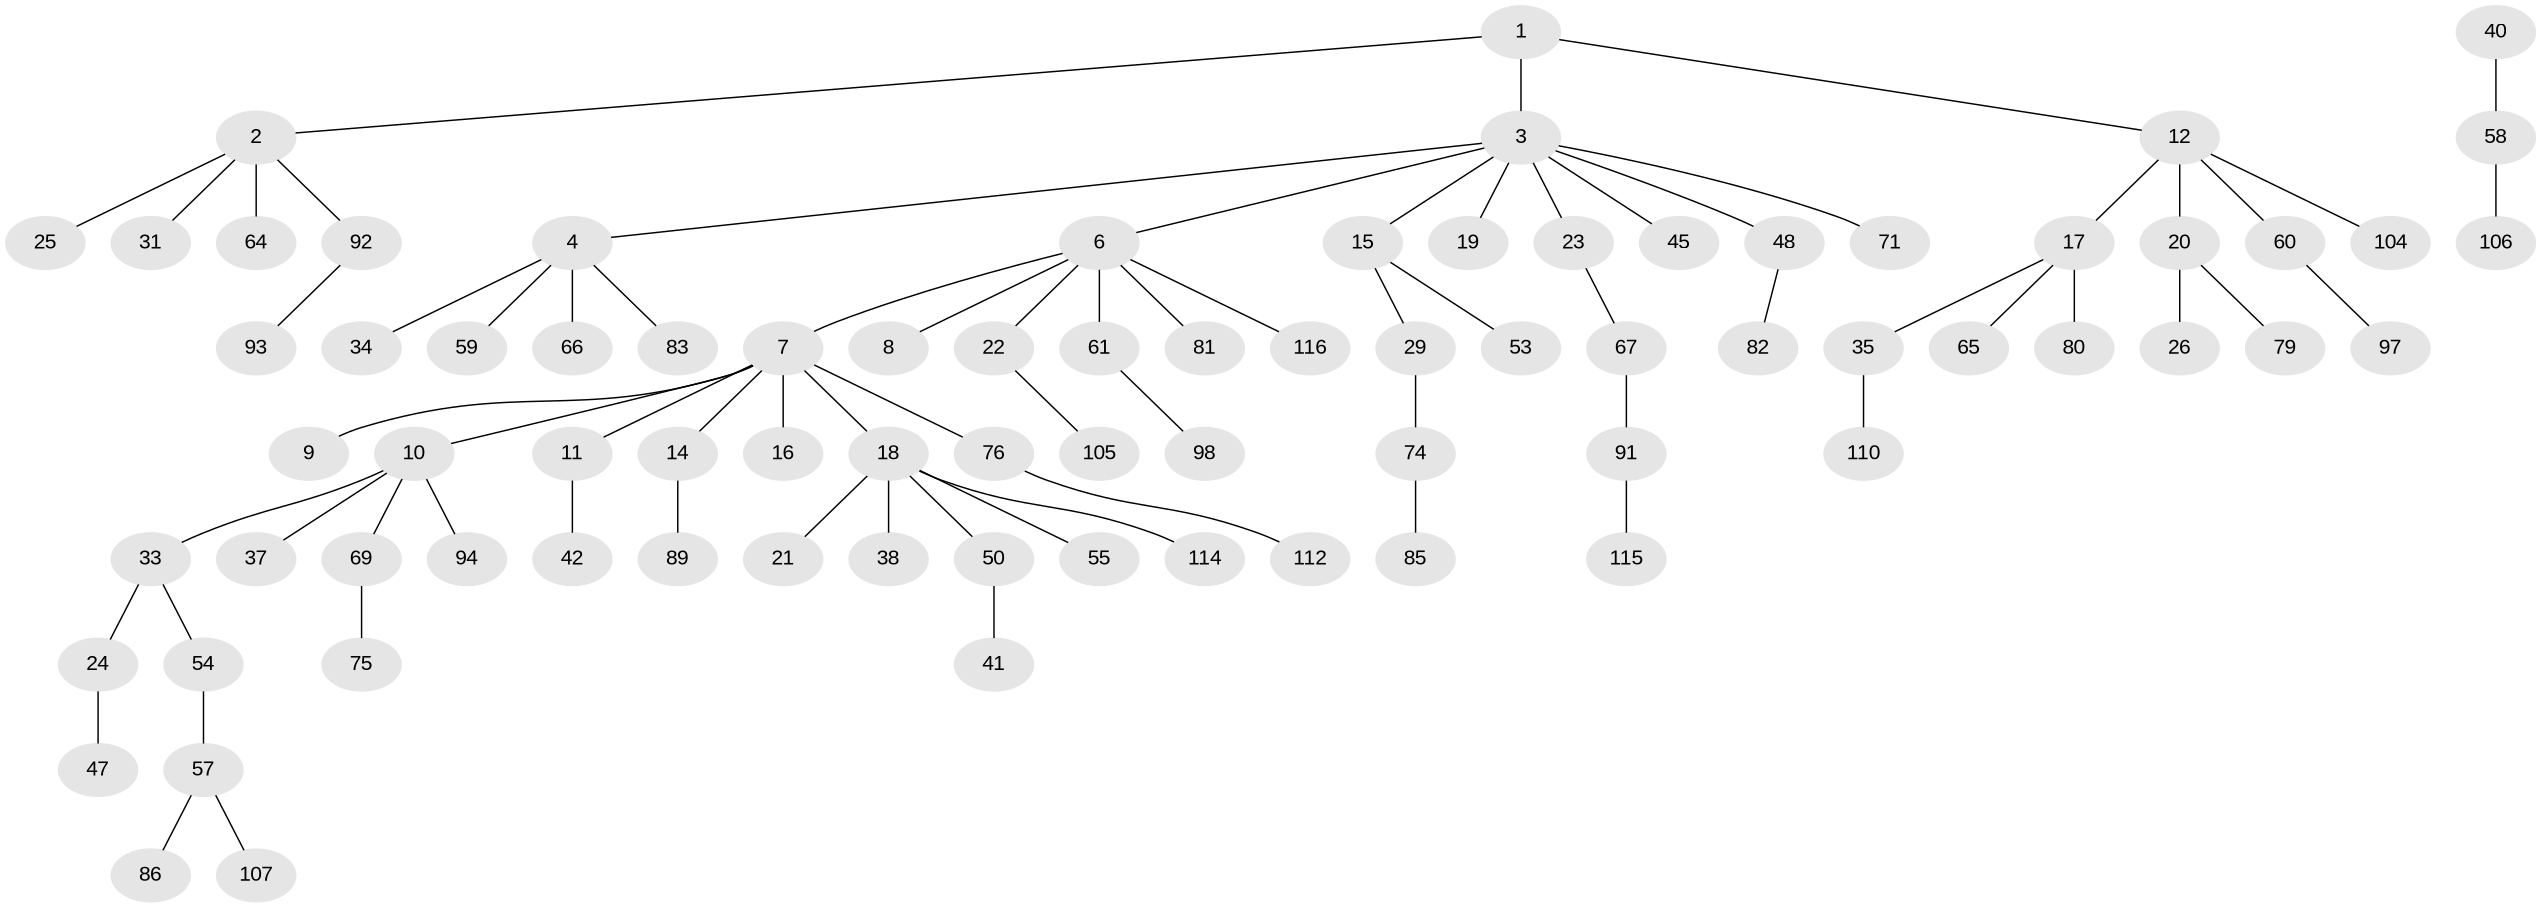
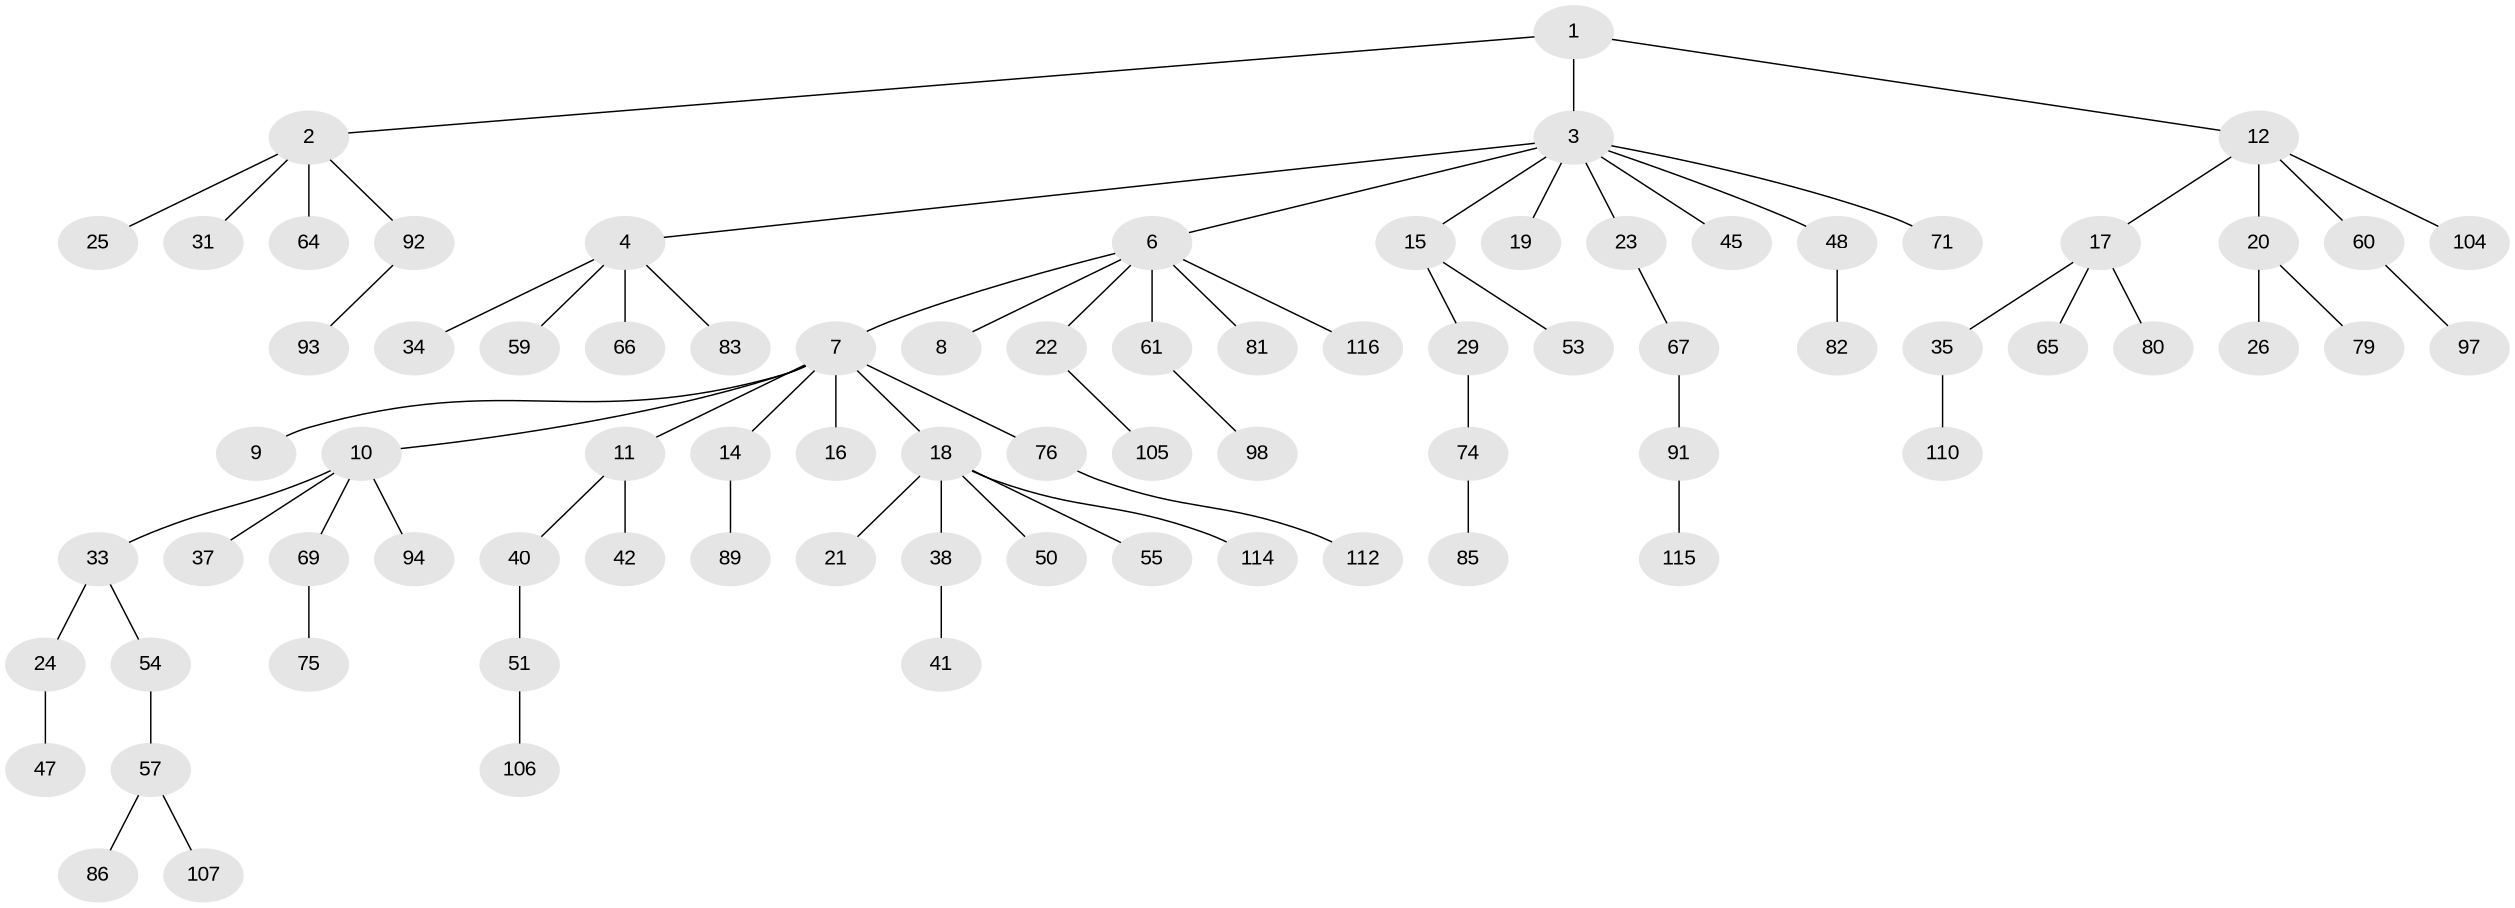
node "58": label "58" -> "51"
edge "11" -- "40": added
edge "50" -- "41": now "38" -- "41"
